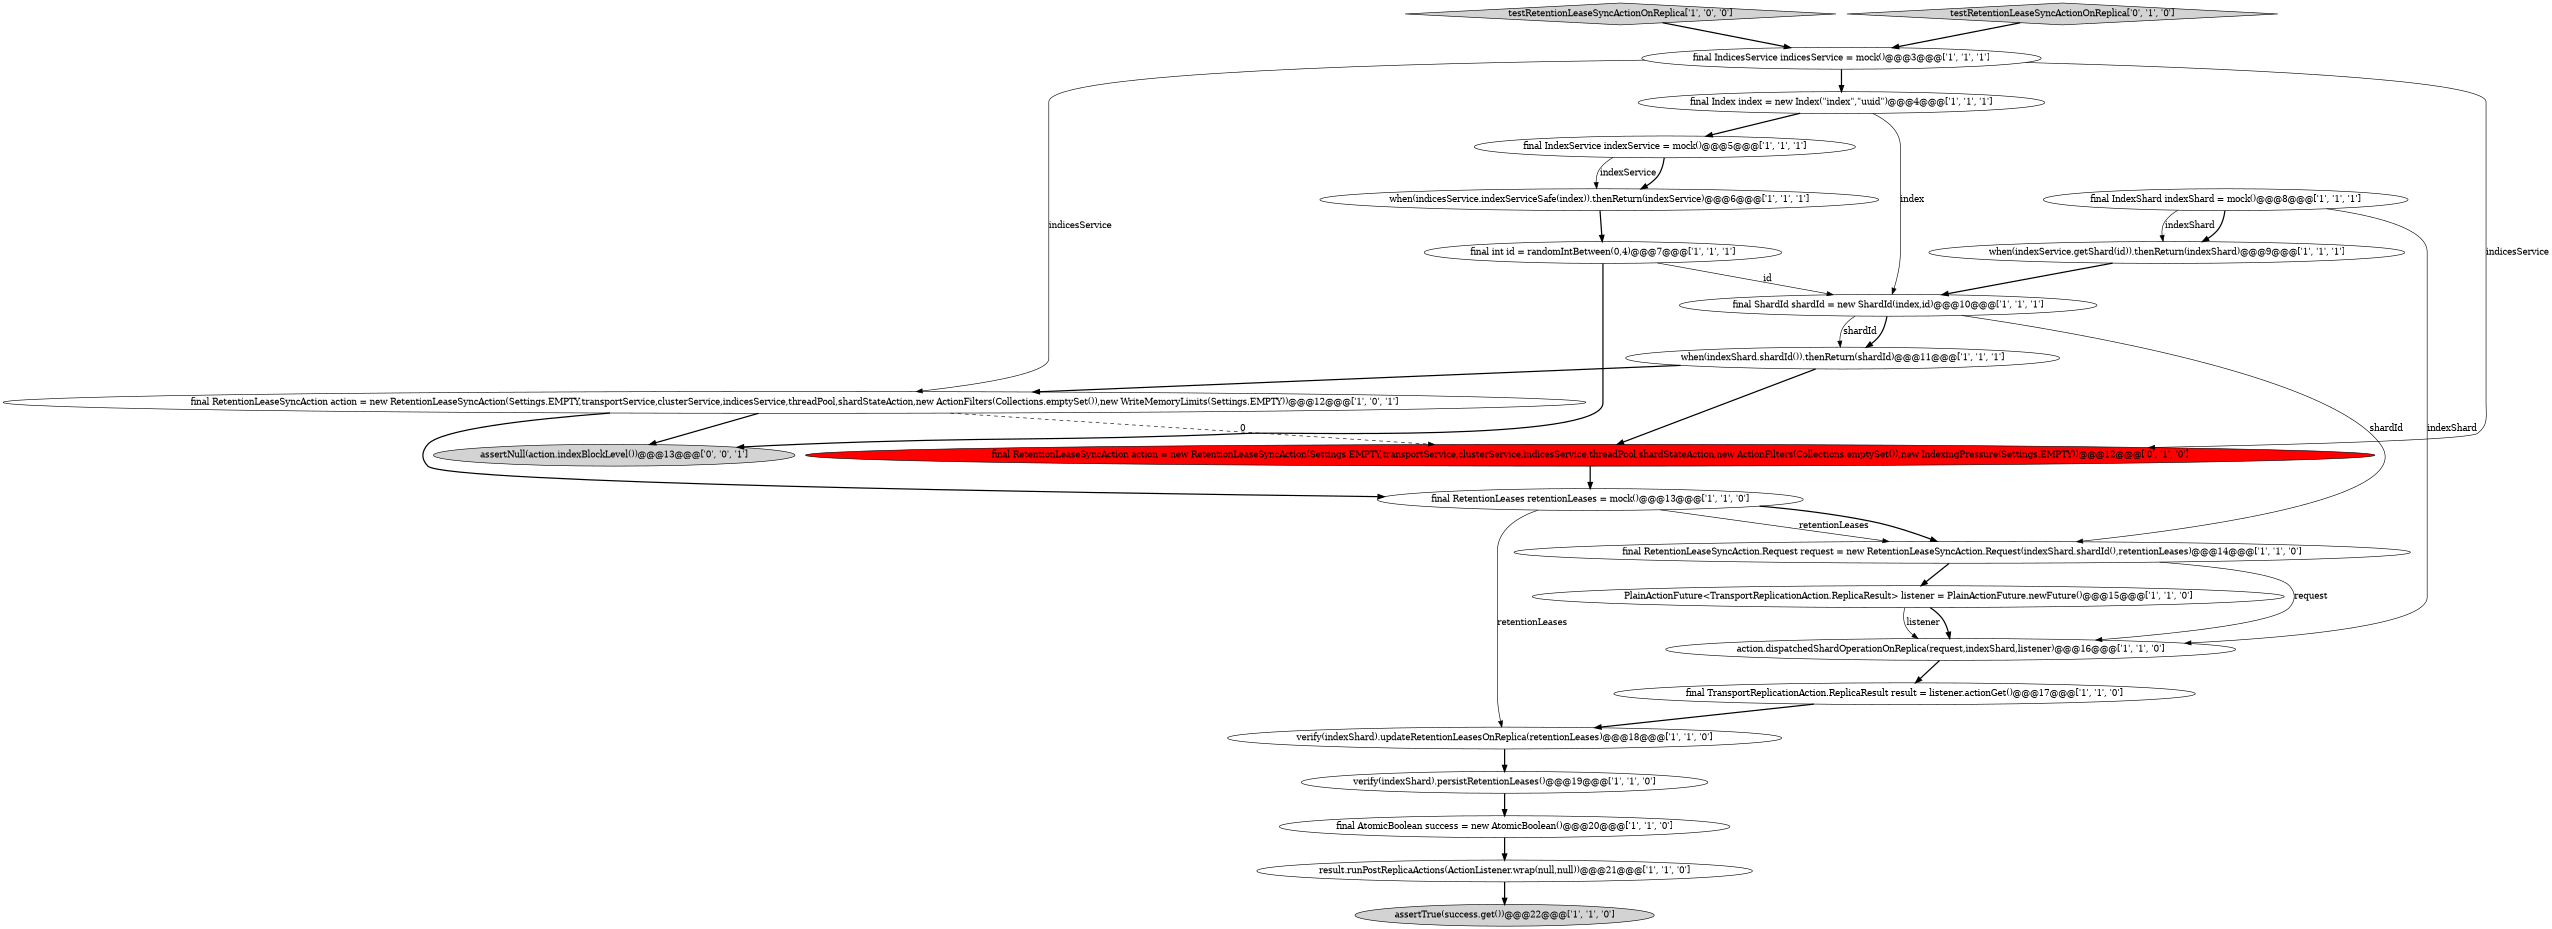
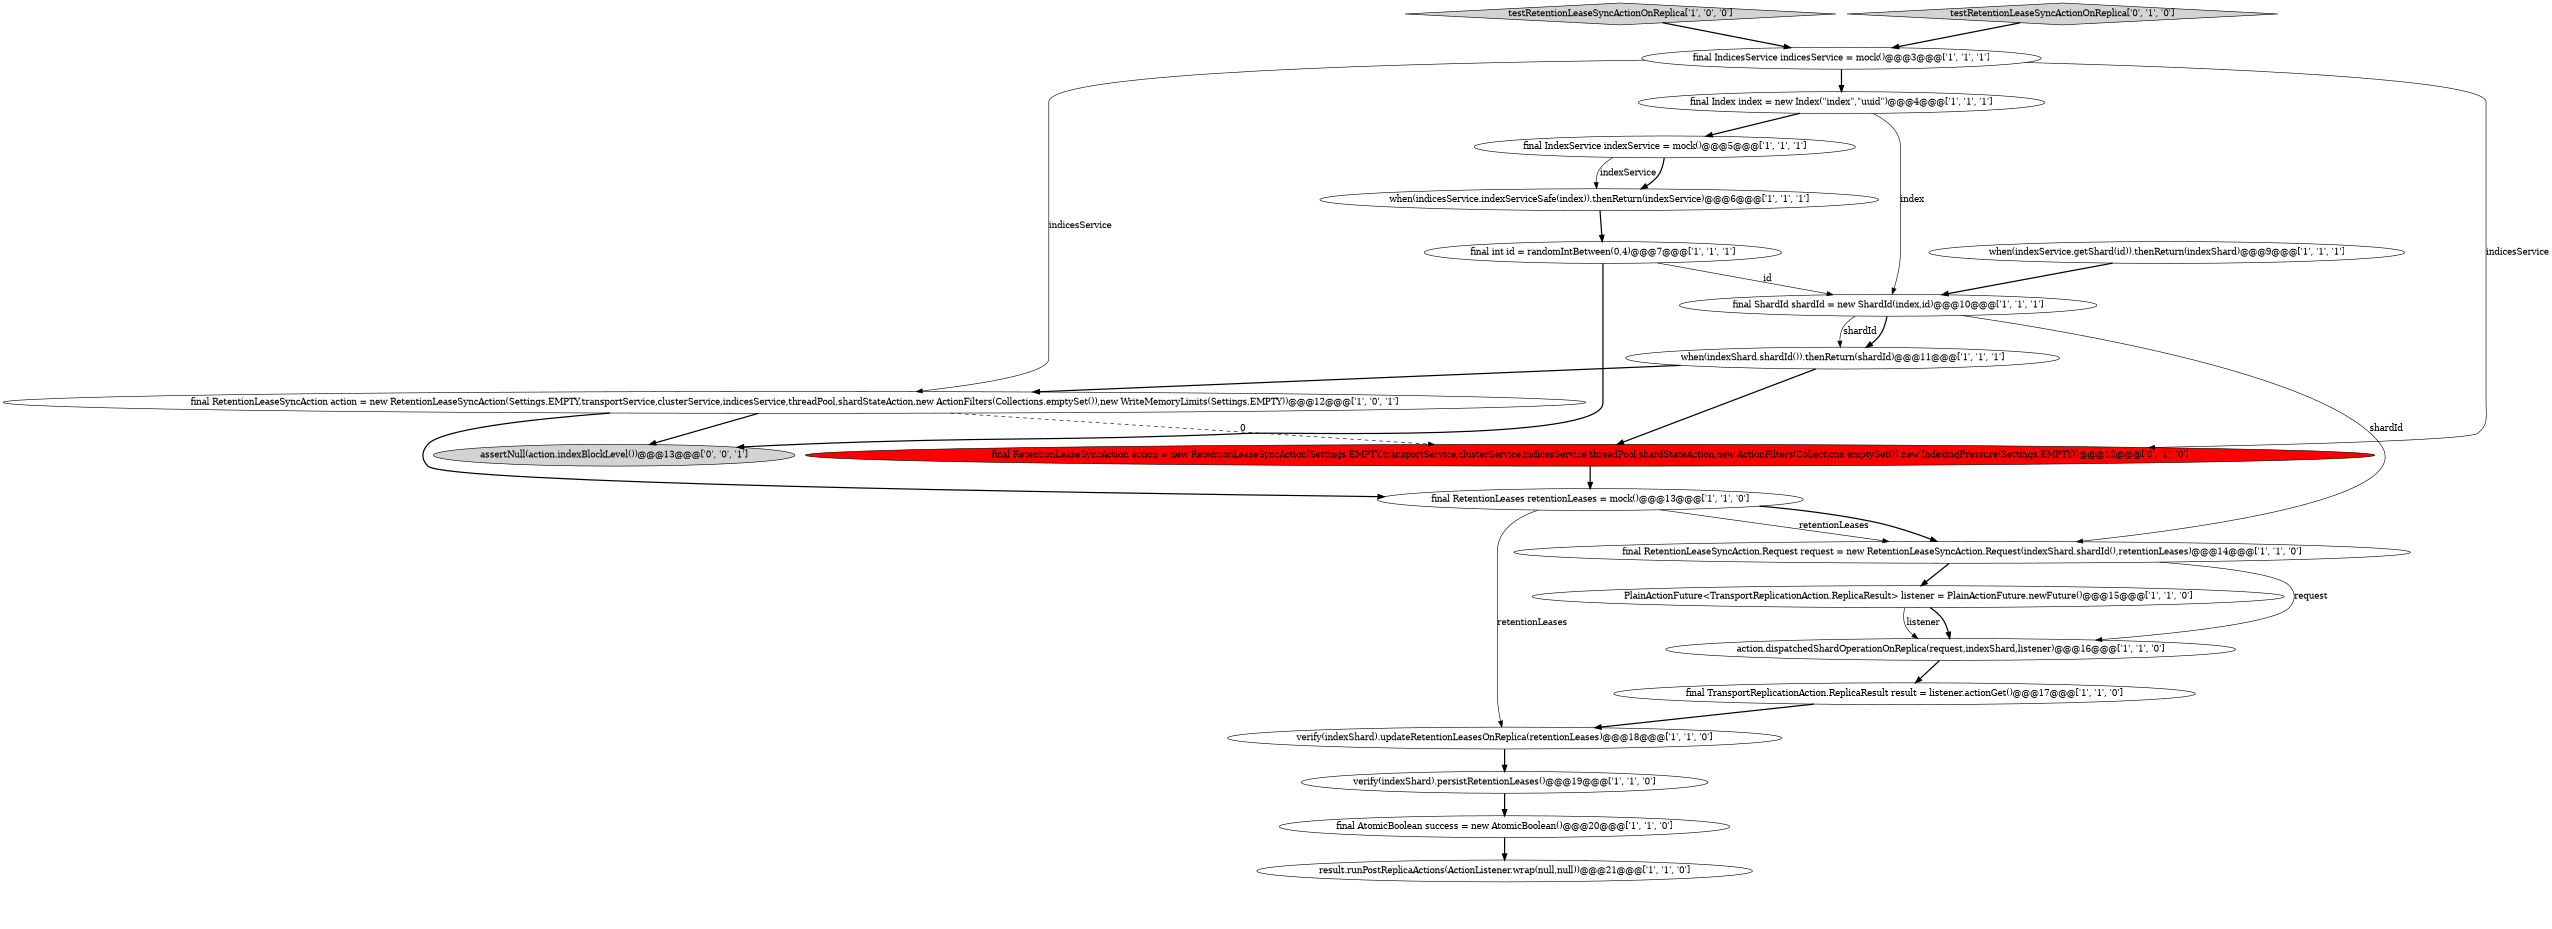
node "final IndexShard indexShard = mock()@@@8@@@['1', '1', '1']": removed
node "assertTrue(success.get())@@@22@@@['1', '1', '0']": removed
